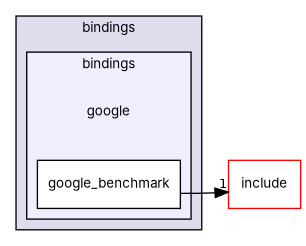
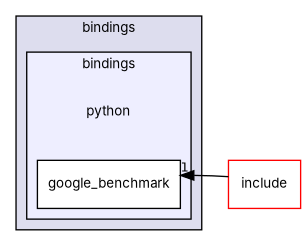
node "google": label "google" -> "python"
edge "google_benchmark" -> "include": reversed
